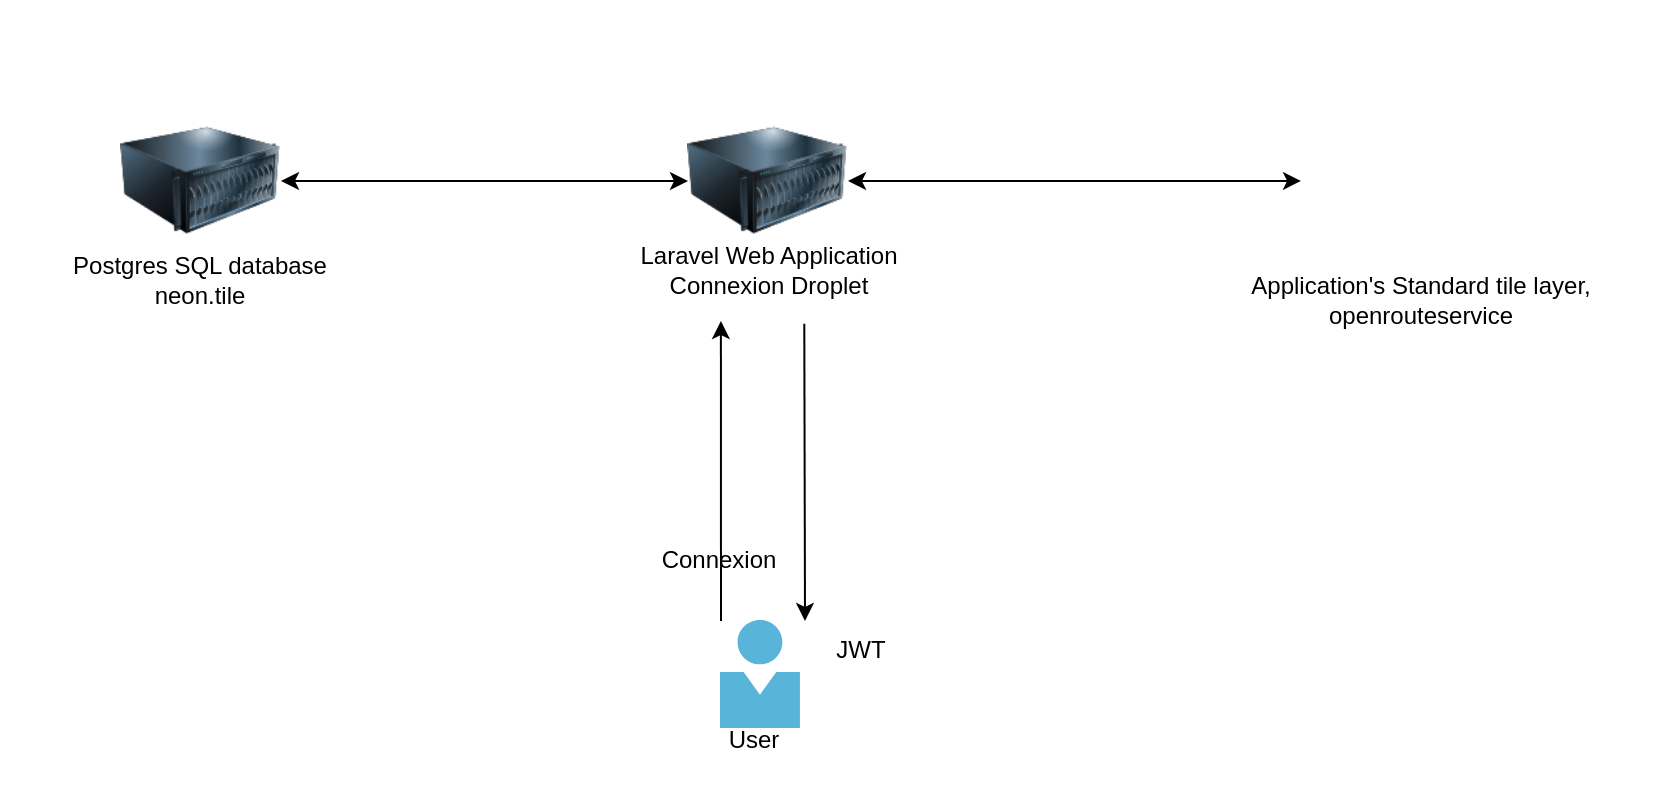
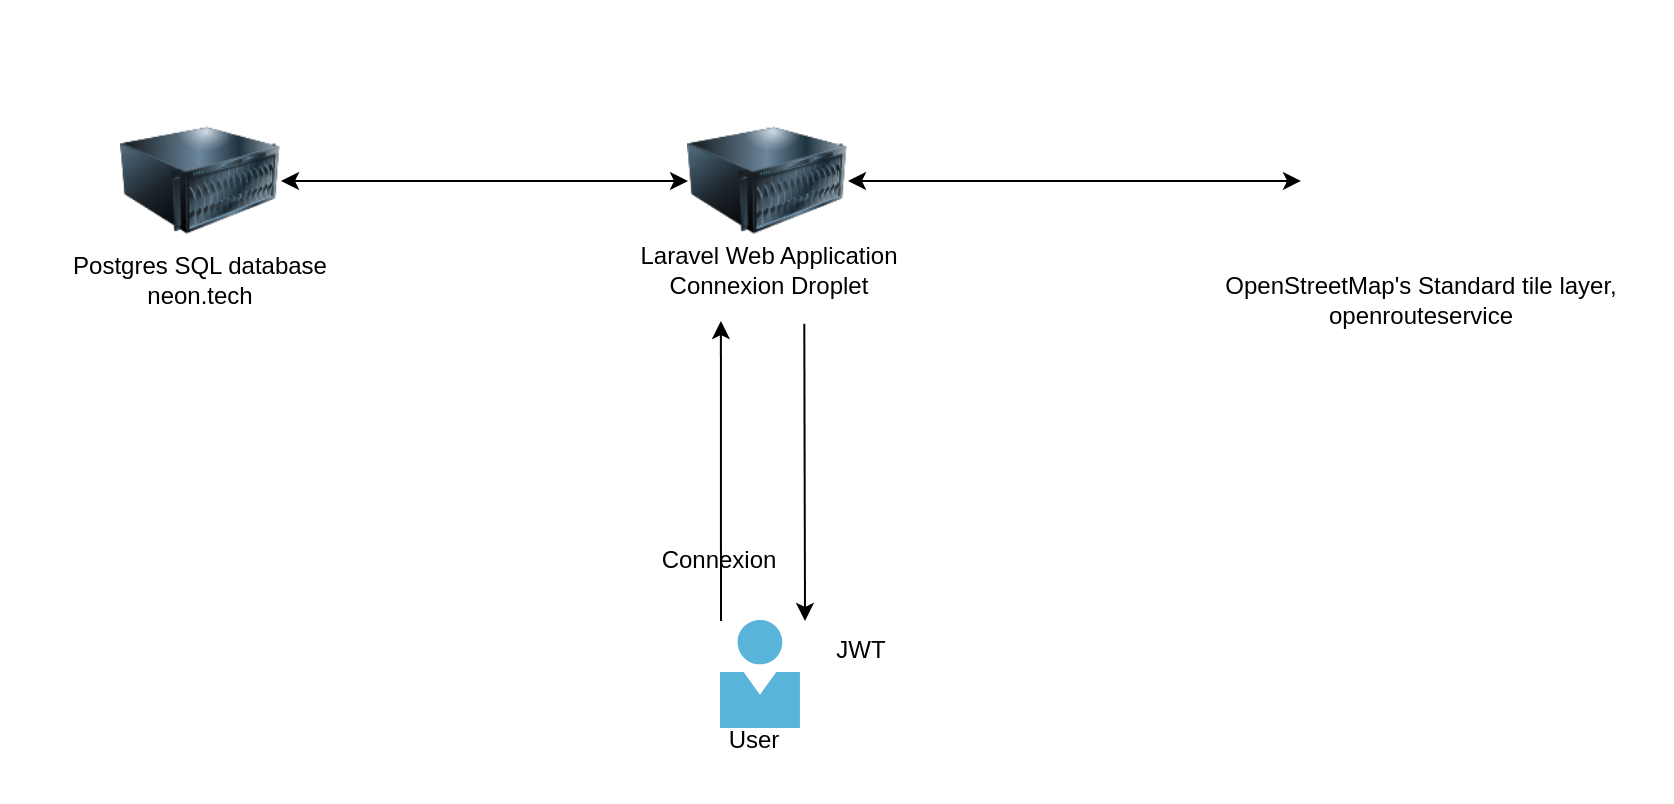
node "Postgres SQL database neon.tile": label "Postgres SQL database neon.tile" -> "Postgres SQL database neon.tech"
node "Application's Standard tile layer, openrouteservice": label "Application's Standard tile layer, openrouteservice" -> "OpenStreetMap's Standard tile layer, openrouteservice"
